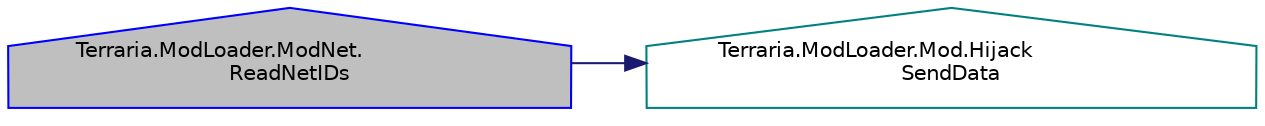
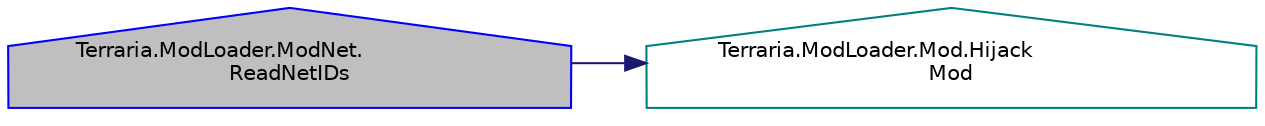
node "Terraria.ModLoader.Mod.Hijack SendData": label "Terraria.ModLoader.Mod.Hijack SendData" -> "Terraria.ModLoader.Mod.Hijack Mod"
